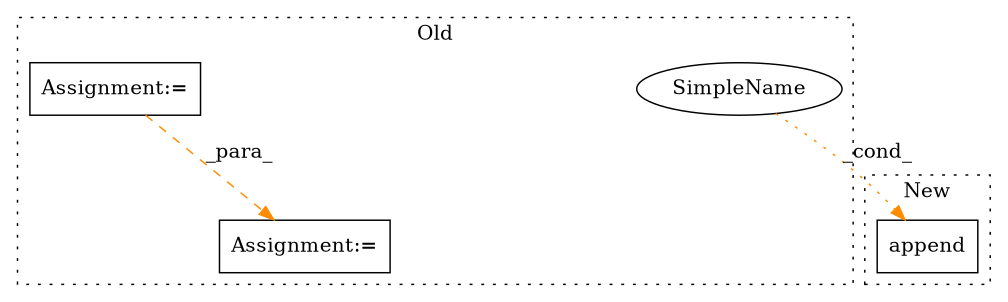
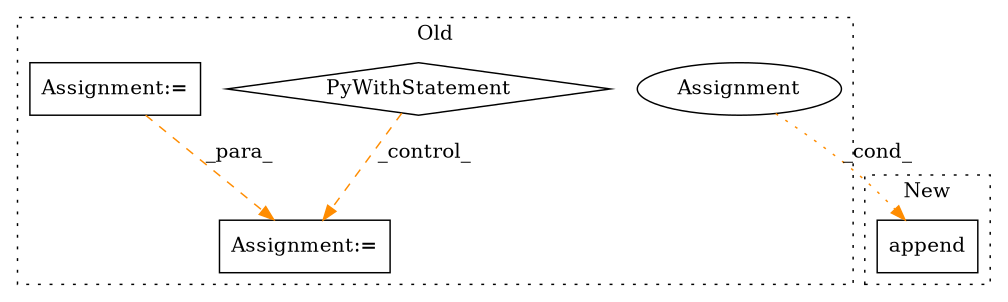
node "PyWithStatement": added
node "SimpleName": label "SimpleName" -> "Assignment"
